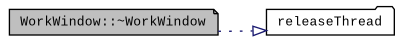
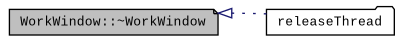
edge "WorkWindow::~WorkWindow" -> "releaseThread": reversed
